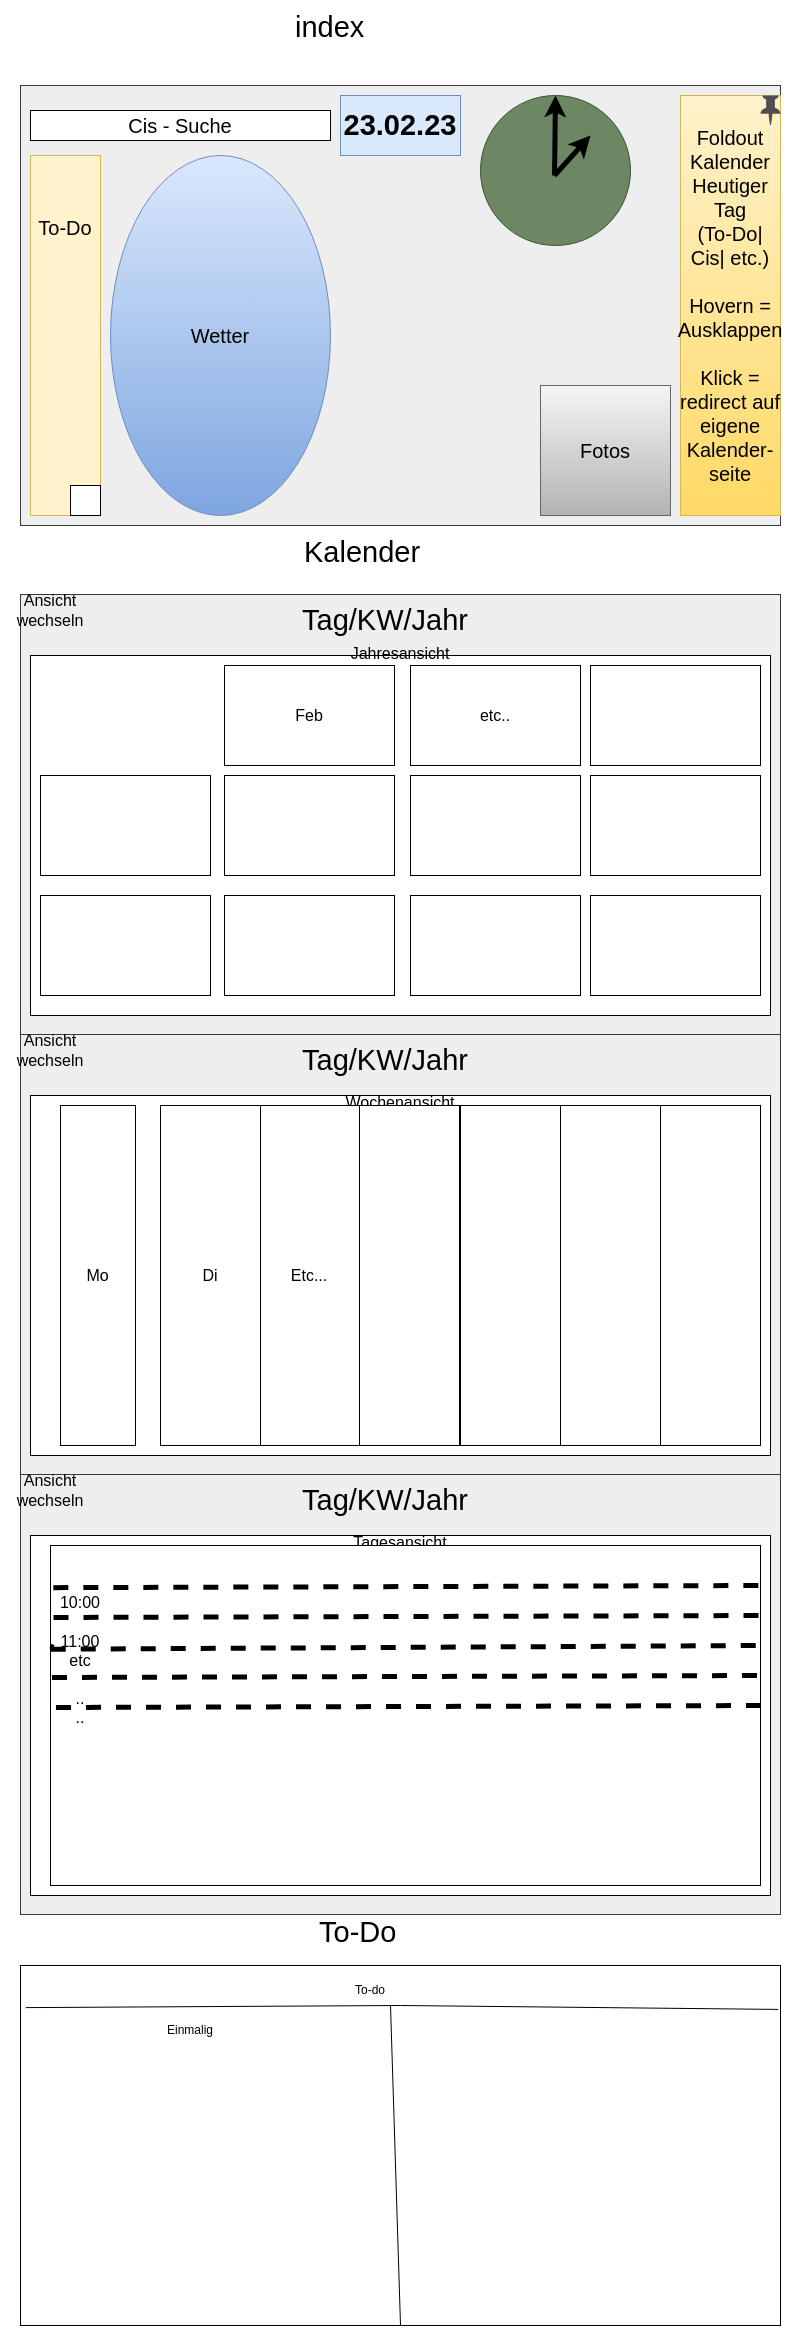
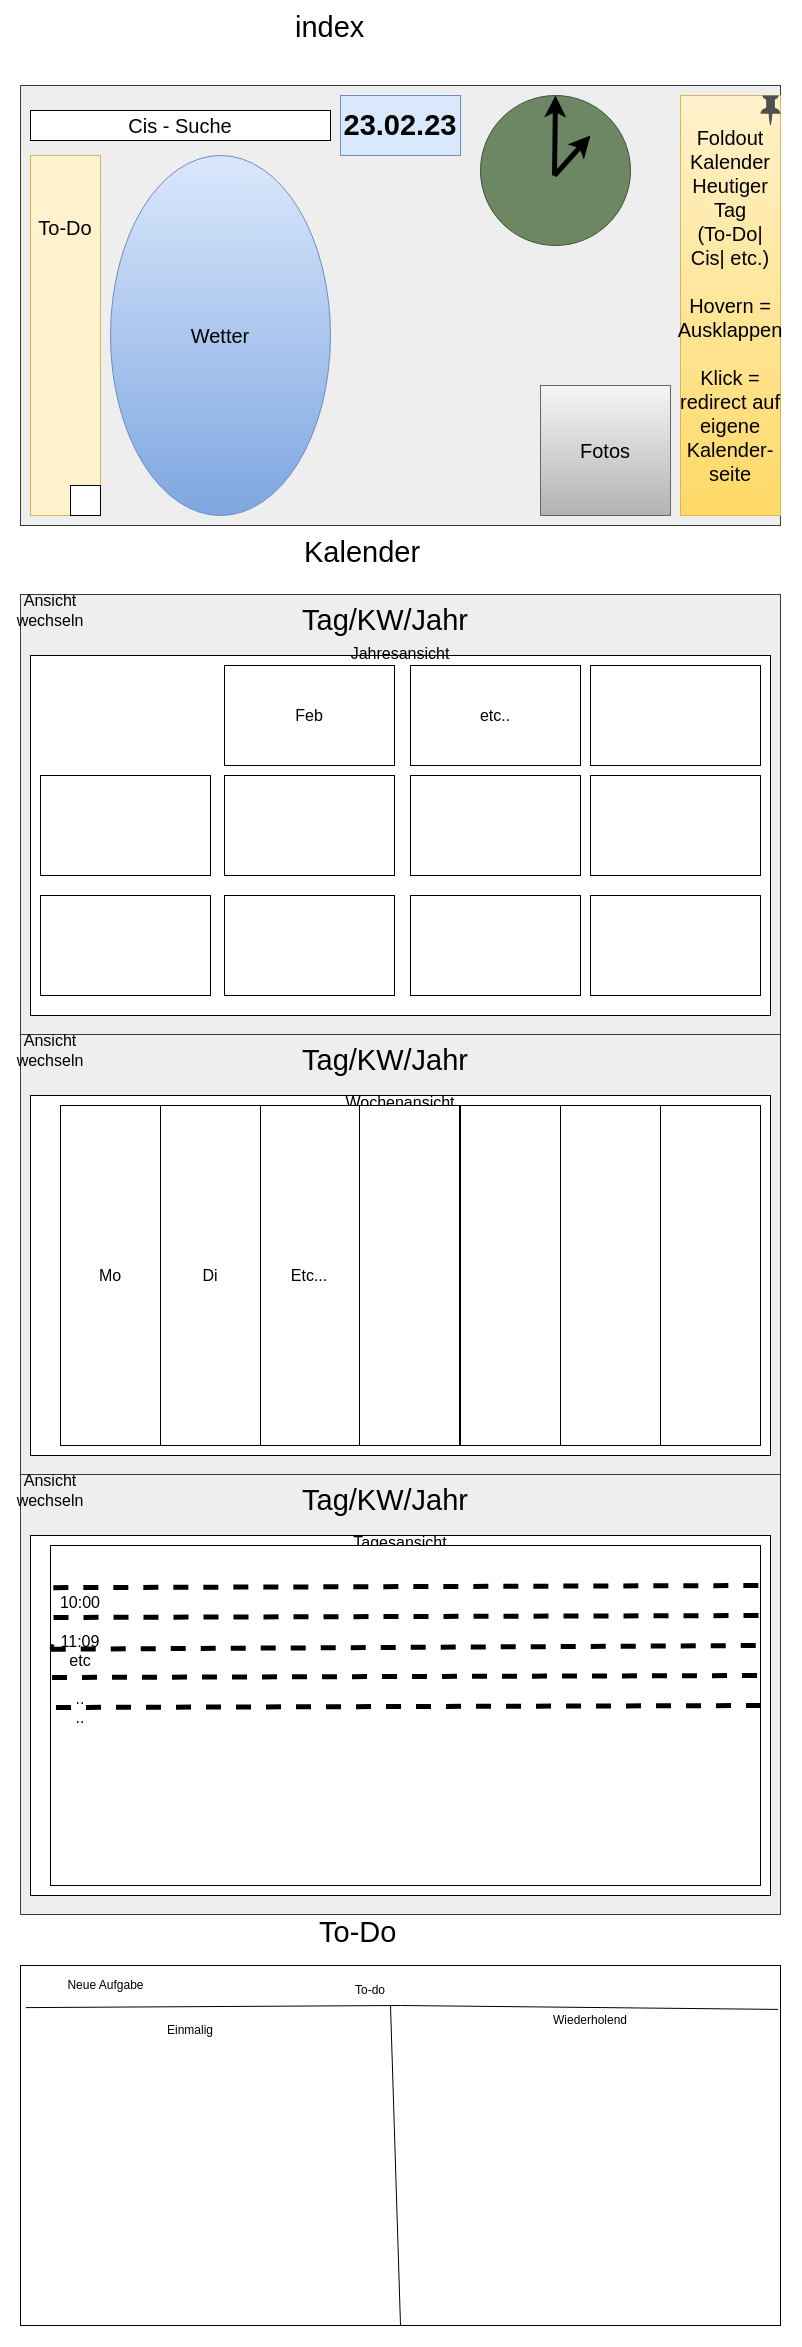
node "Mo": size 75x340 -> 100x340
node "10:00 11:00 etc .. ..": label "10:00 11:00 etc .. .." -> "10:00 11:09 etc .. .."
node "Neue Aufgabe": added
node "Wiederholend": added
